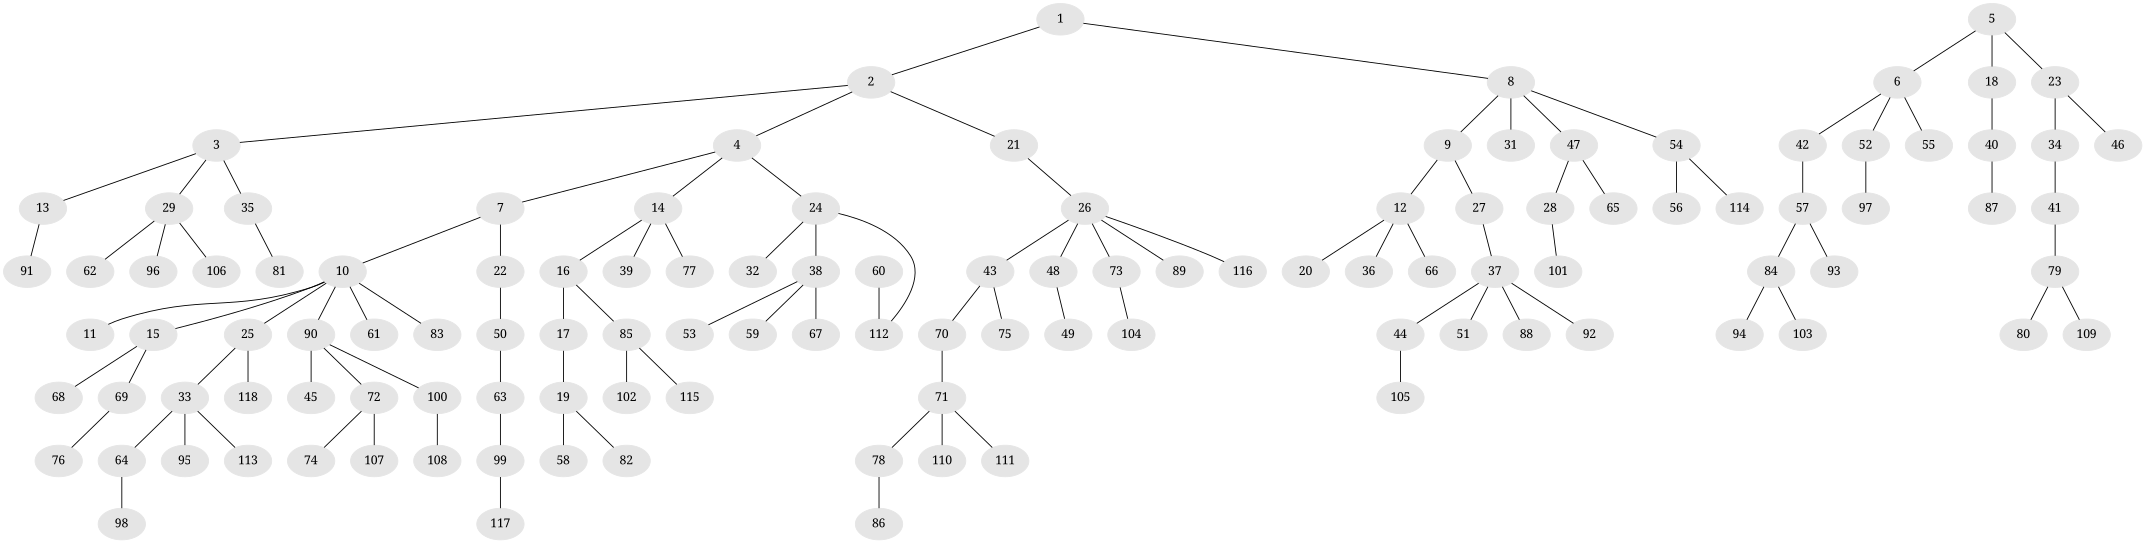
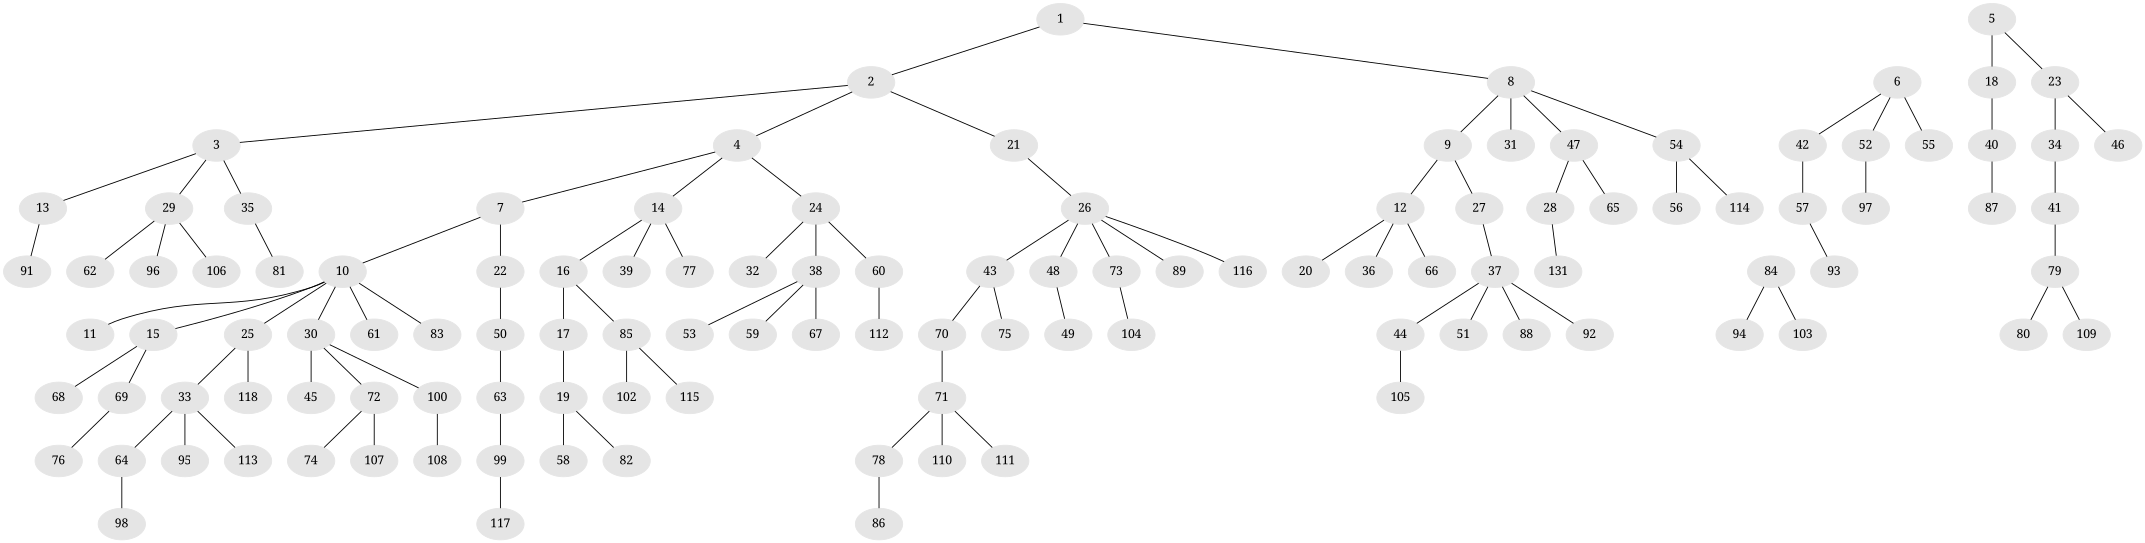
edge "5" -- "6": removed
edge "57" -- "84": removed
edge "24" -- "112": now "24" -- "60"
node "101": label "101" -> "131"
node "90": label "90" -> "30"
